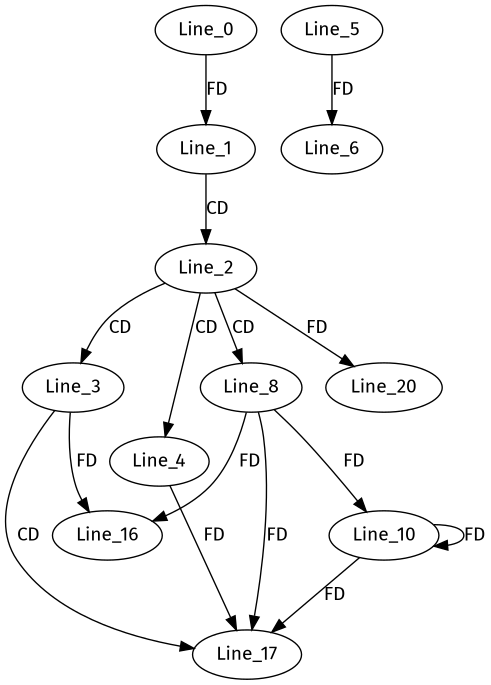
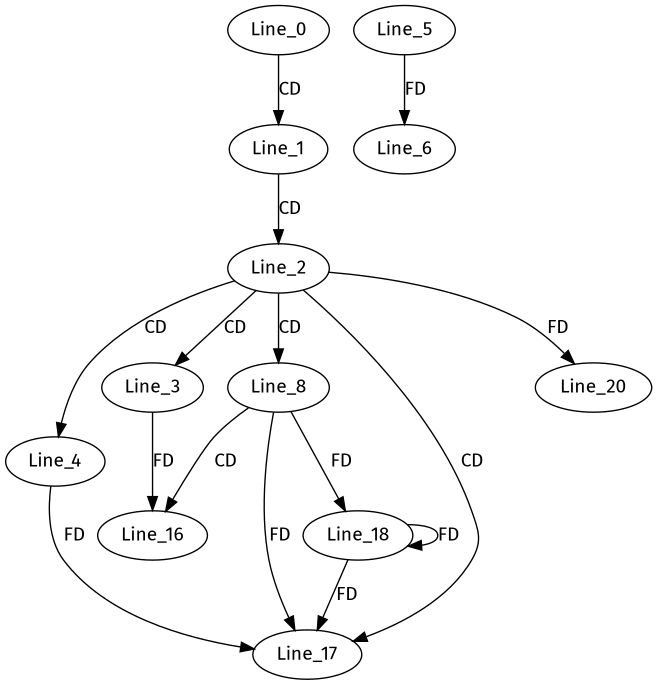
edge "Line_0" -> "Line_1": label "FD" -> "CD"
edge "Line_8" -> "Line_16": label "FD" -> "CD"
node "Line_10": label "Line_10" -> "Line_18"
edge "Line_3" -> "Line_17": now "Line_2" -> "Line_17"
